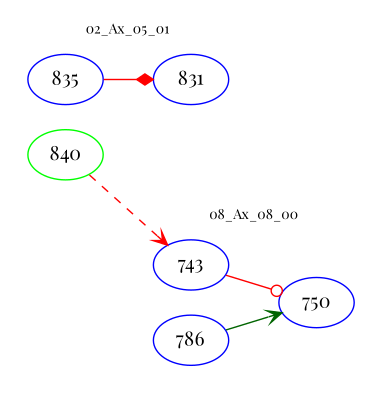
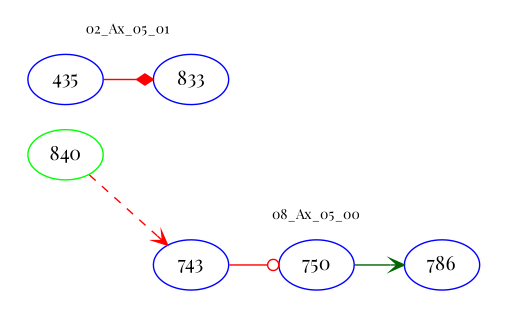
node "835": label "835" -> "435"
node "831": label "831" -> "833"
cluster "08_Ax_08_00": label "08_Ax_08_00" -> "08_Ax_05_00"
edge "786" -> "750": reversed
